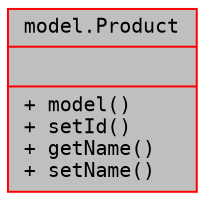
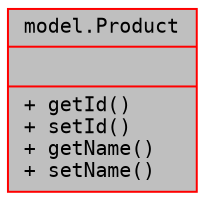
node "model.Product": text "+ model()" -> "+ getId()"
